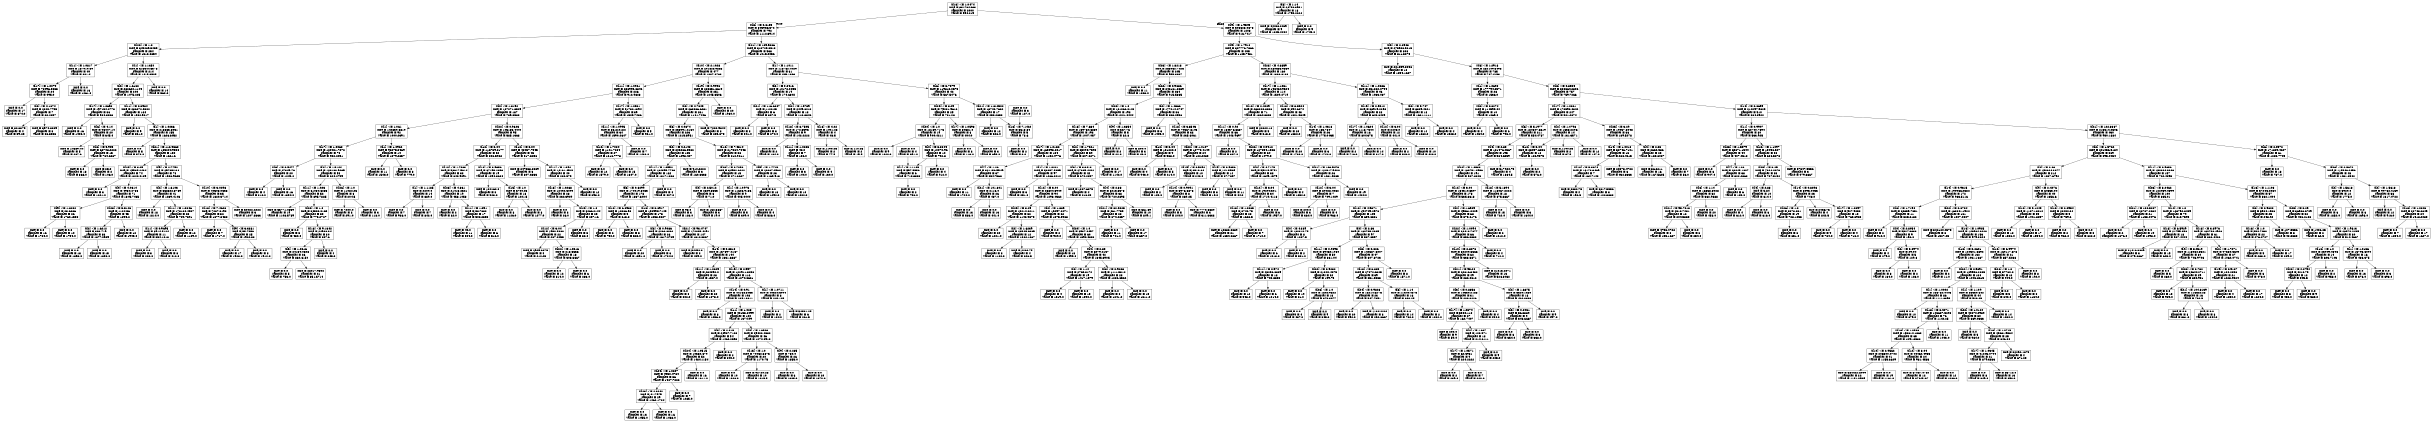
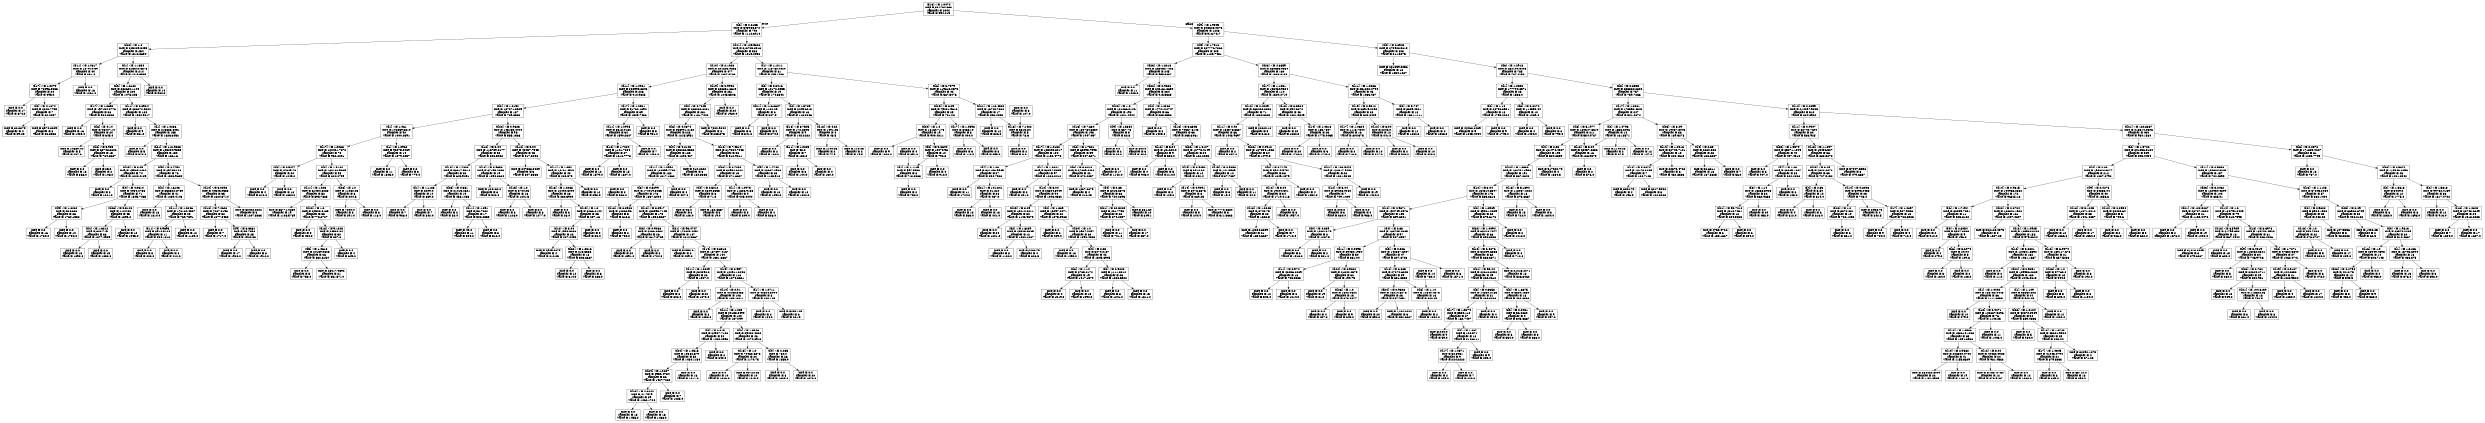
edge "X[1] <= 1.0698 mse = 177794.8571 samples = 28 value = 1536.0" -> "X[8] <= 1.14 mse = 24756.3951 samples = 18 value = 1795.2222": added
node "X[4] <= 2.83 mse = 3.84 samples = 10 value = 614.4": label "X[4] <= 2.83 mse = 3.84 samples = 10 value = 614.4" -> "X[4] <= 2.83 value = 3.84 samples = 10 value = 614.4"
edge "X[18] <= 6.8938 mse = 12366.96 samples = 5 value = 613.8" -> "mse = 0.0 samples = 3 value = 523.0": reversed
edge "X[8] <= 1.14 mse = 11340.4375 samples = 16 value = 800.25" -> "mse = 0.0 samples = 14 value = 760.0": reversed
